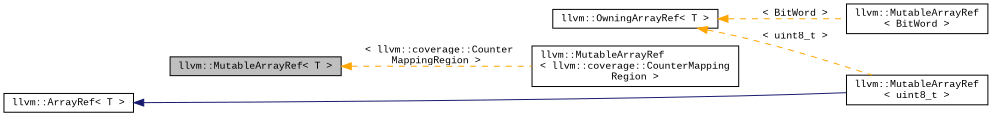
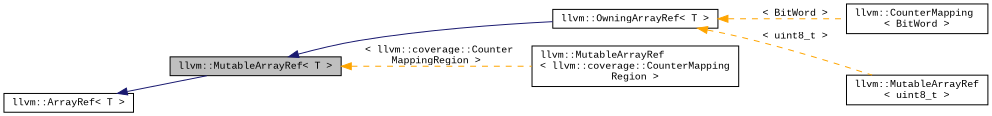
node "llvm::MutableArrayRef < BitWord >": label "llvm::MutableArrayRef < BitWord >" -> "llvm::CounterMapping < BitWord >"
edge "llvm::OwningArrayRef< T >" -> "llvm::MutableArrayRef< T >": added
edge "llvm::MutableArrayRef < uint8_t >" -> "llvm::ArrayRef< T >": now "llvm::MutableArrayRef< T >" -> "llvm::ArrayRef< T >"
